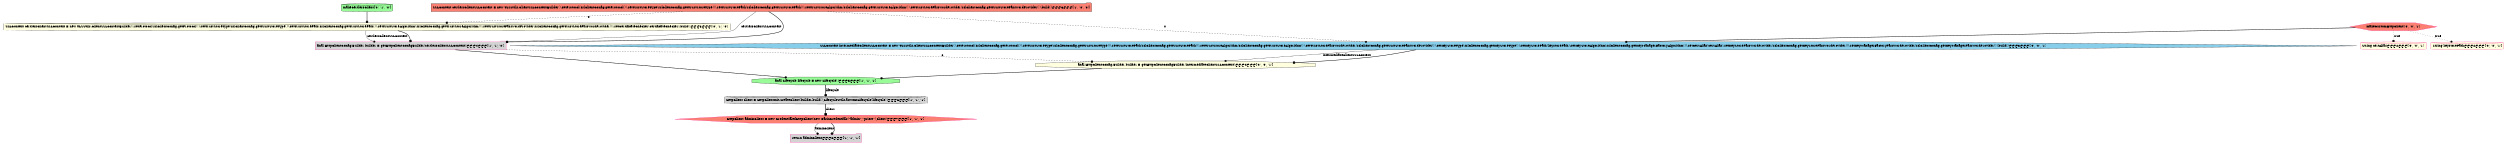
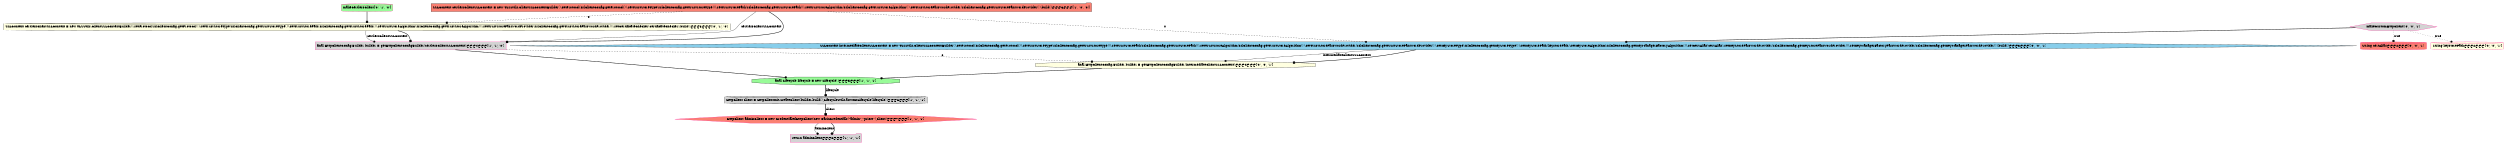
node "makeCertlessClient['0', '1', '0']": color black -> deeppink
node "makeCustomHttpClient['0', '0', '1']": fillcolor salmon -> lightgrey
node "String certAlias@@@2@@@['0', '0', '1']": fillcolor lightyellow -> salmon
